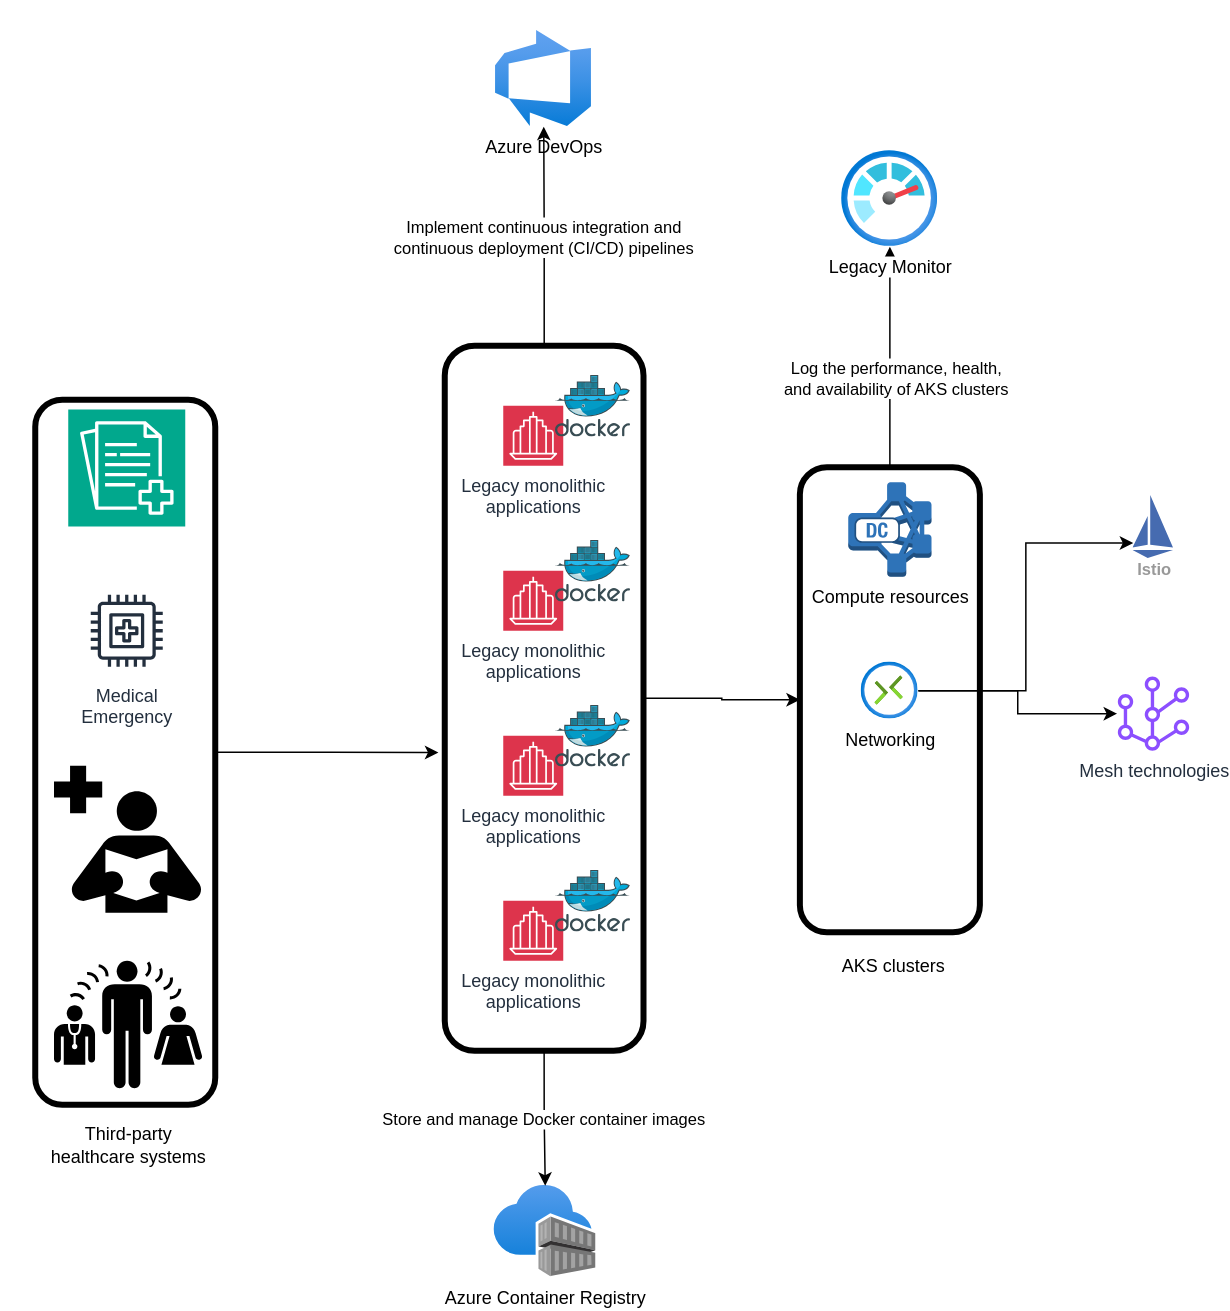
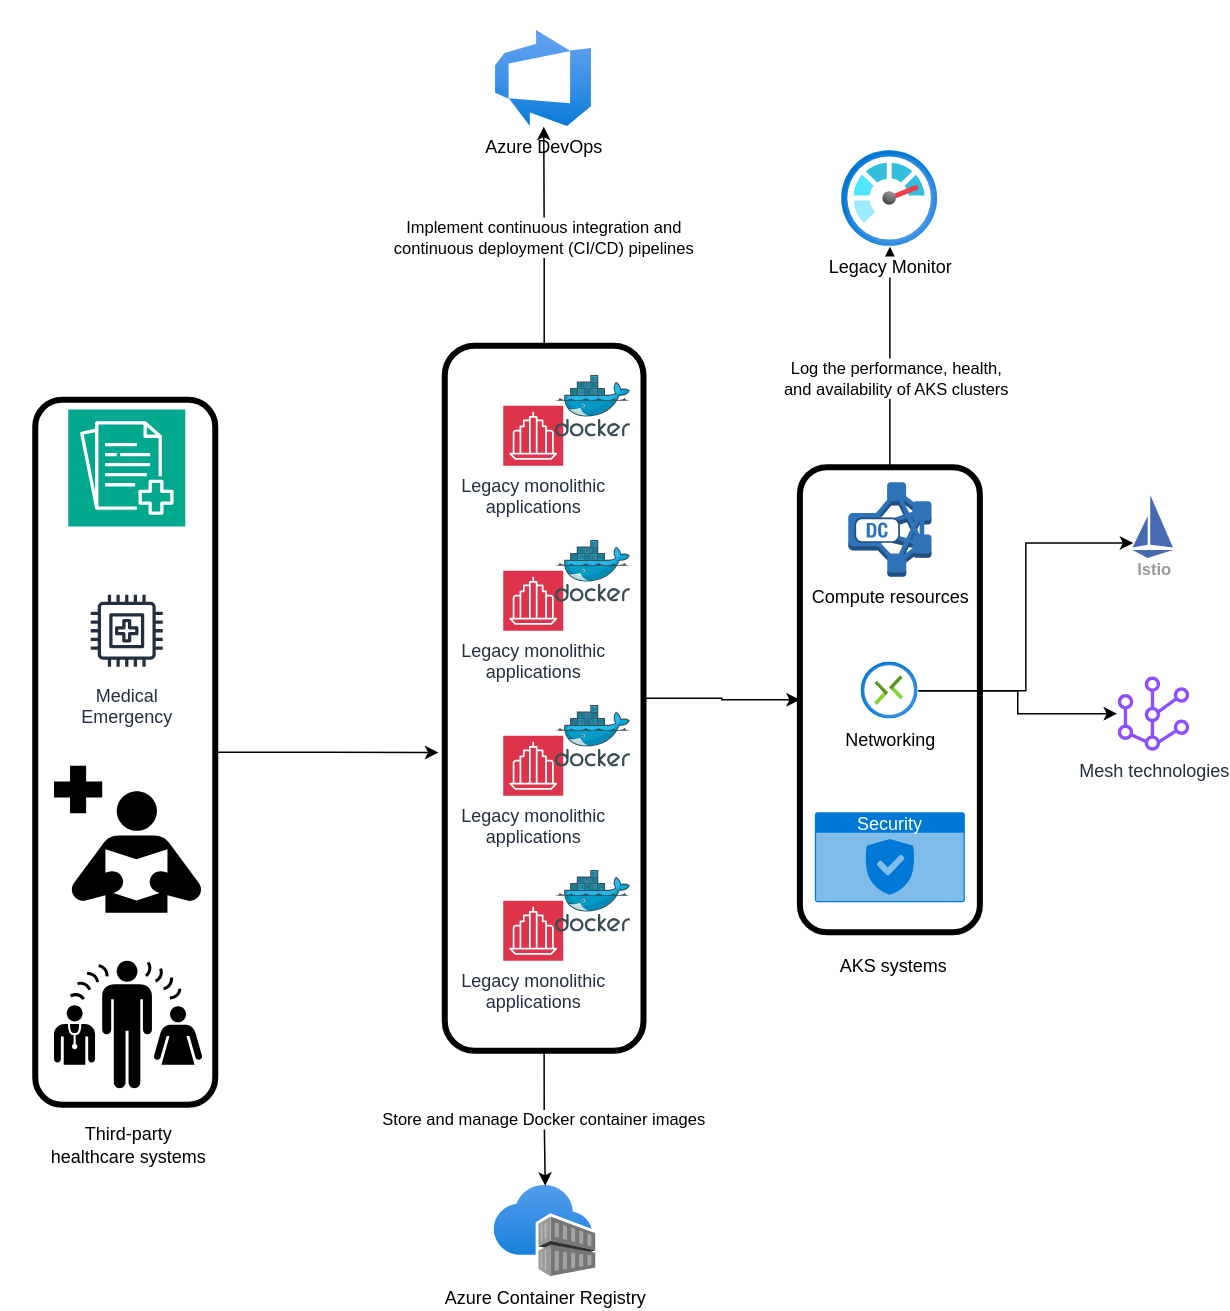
node "Security": added
node "AKS clusters": label "AKS clusters" -> "AKS systems"
